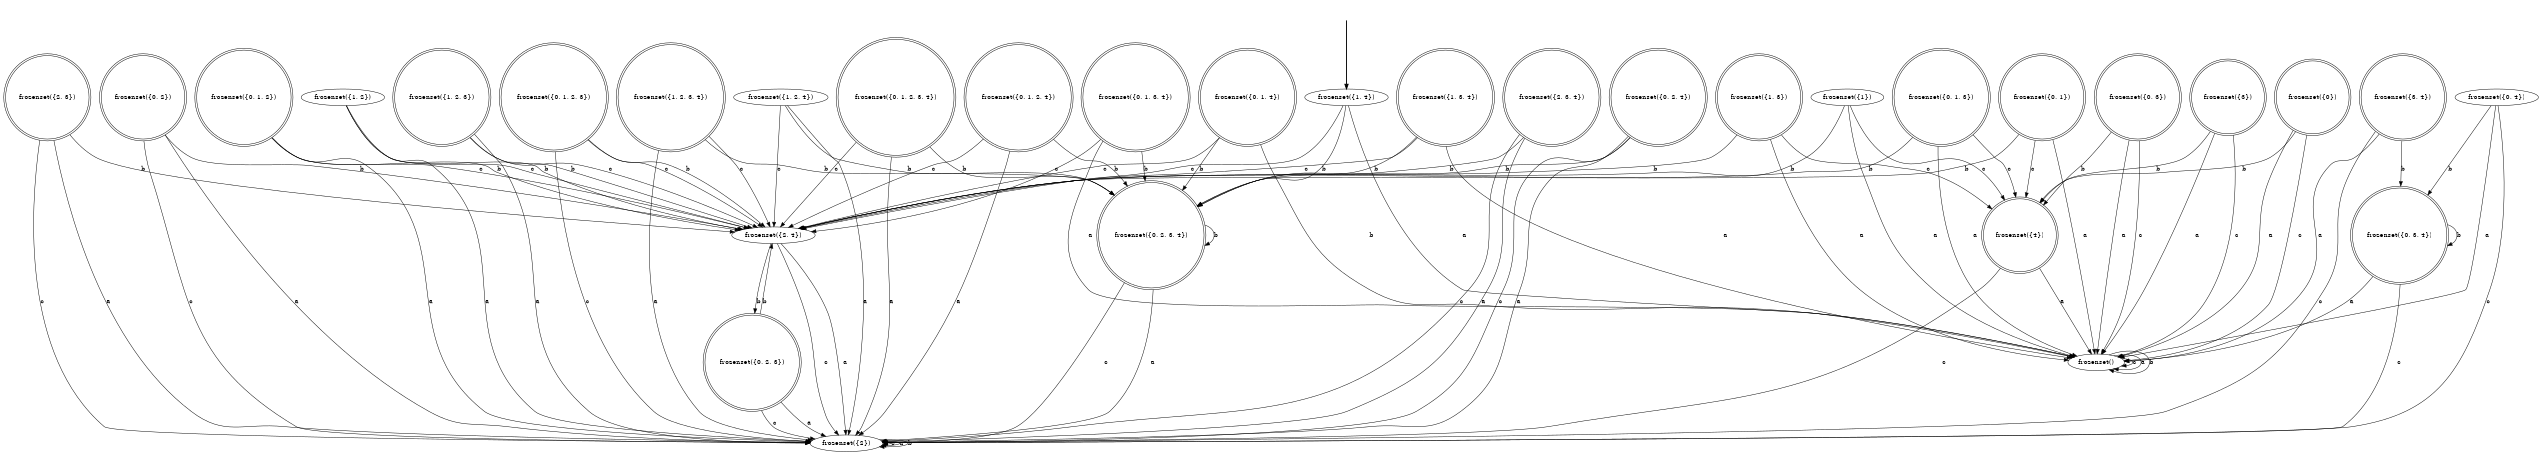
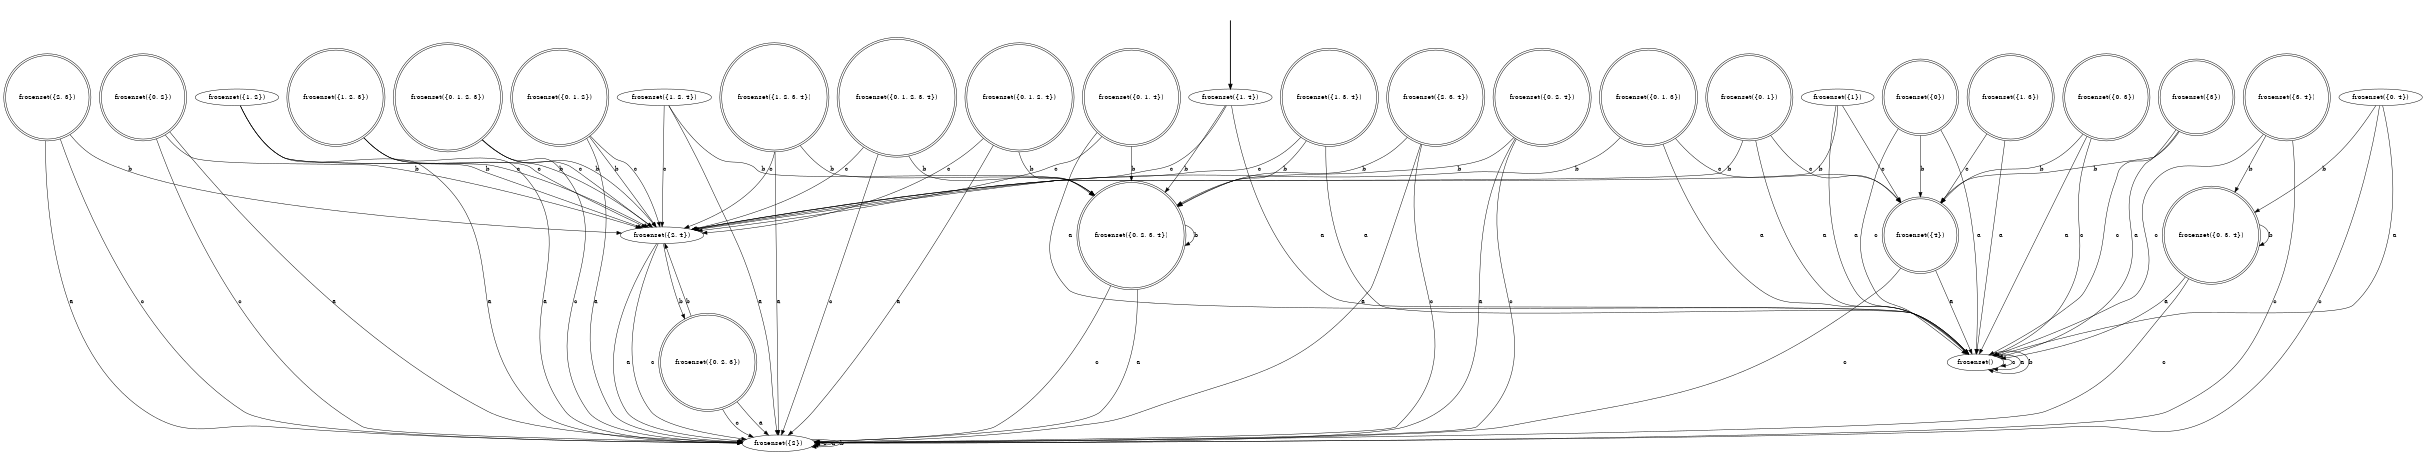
node "frozenset({0, 1, 3, 4})": removed
edge "frozenset({1, 3})" -> "frozenset({2, 4})": removed, label "b"
edge "frozenset({0, 1, 4})" -> "frozenset()": label "b" -> "a"
edge "frozenset({3, 4})" -> "frozenset()": label "a" -> "c"
edge "frozenset({0, 1, 2, 3, 4})" -> "frozenset({2})": label "a" -> "c"
